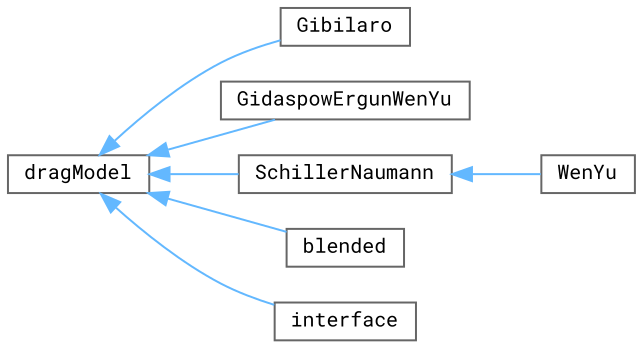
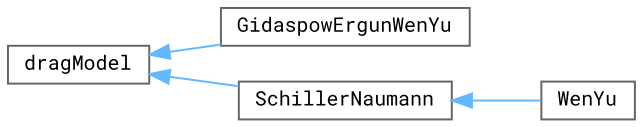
node "Gibilaro": removed
node "blended": removed
node "interface": removed
